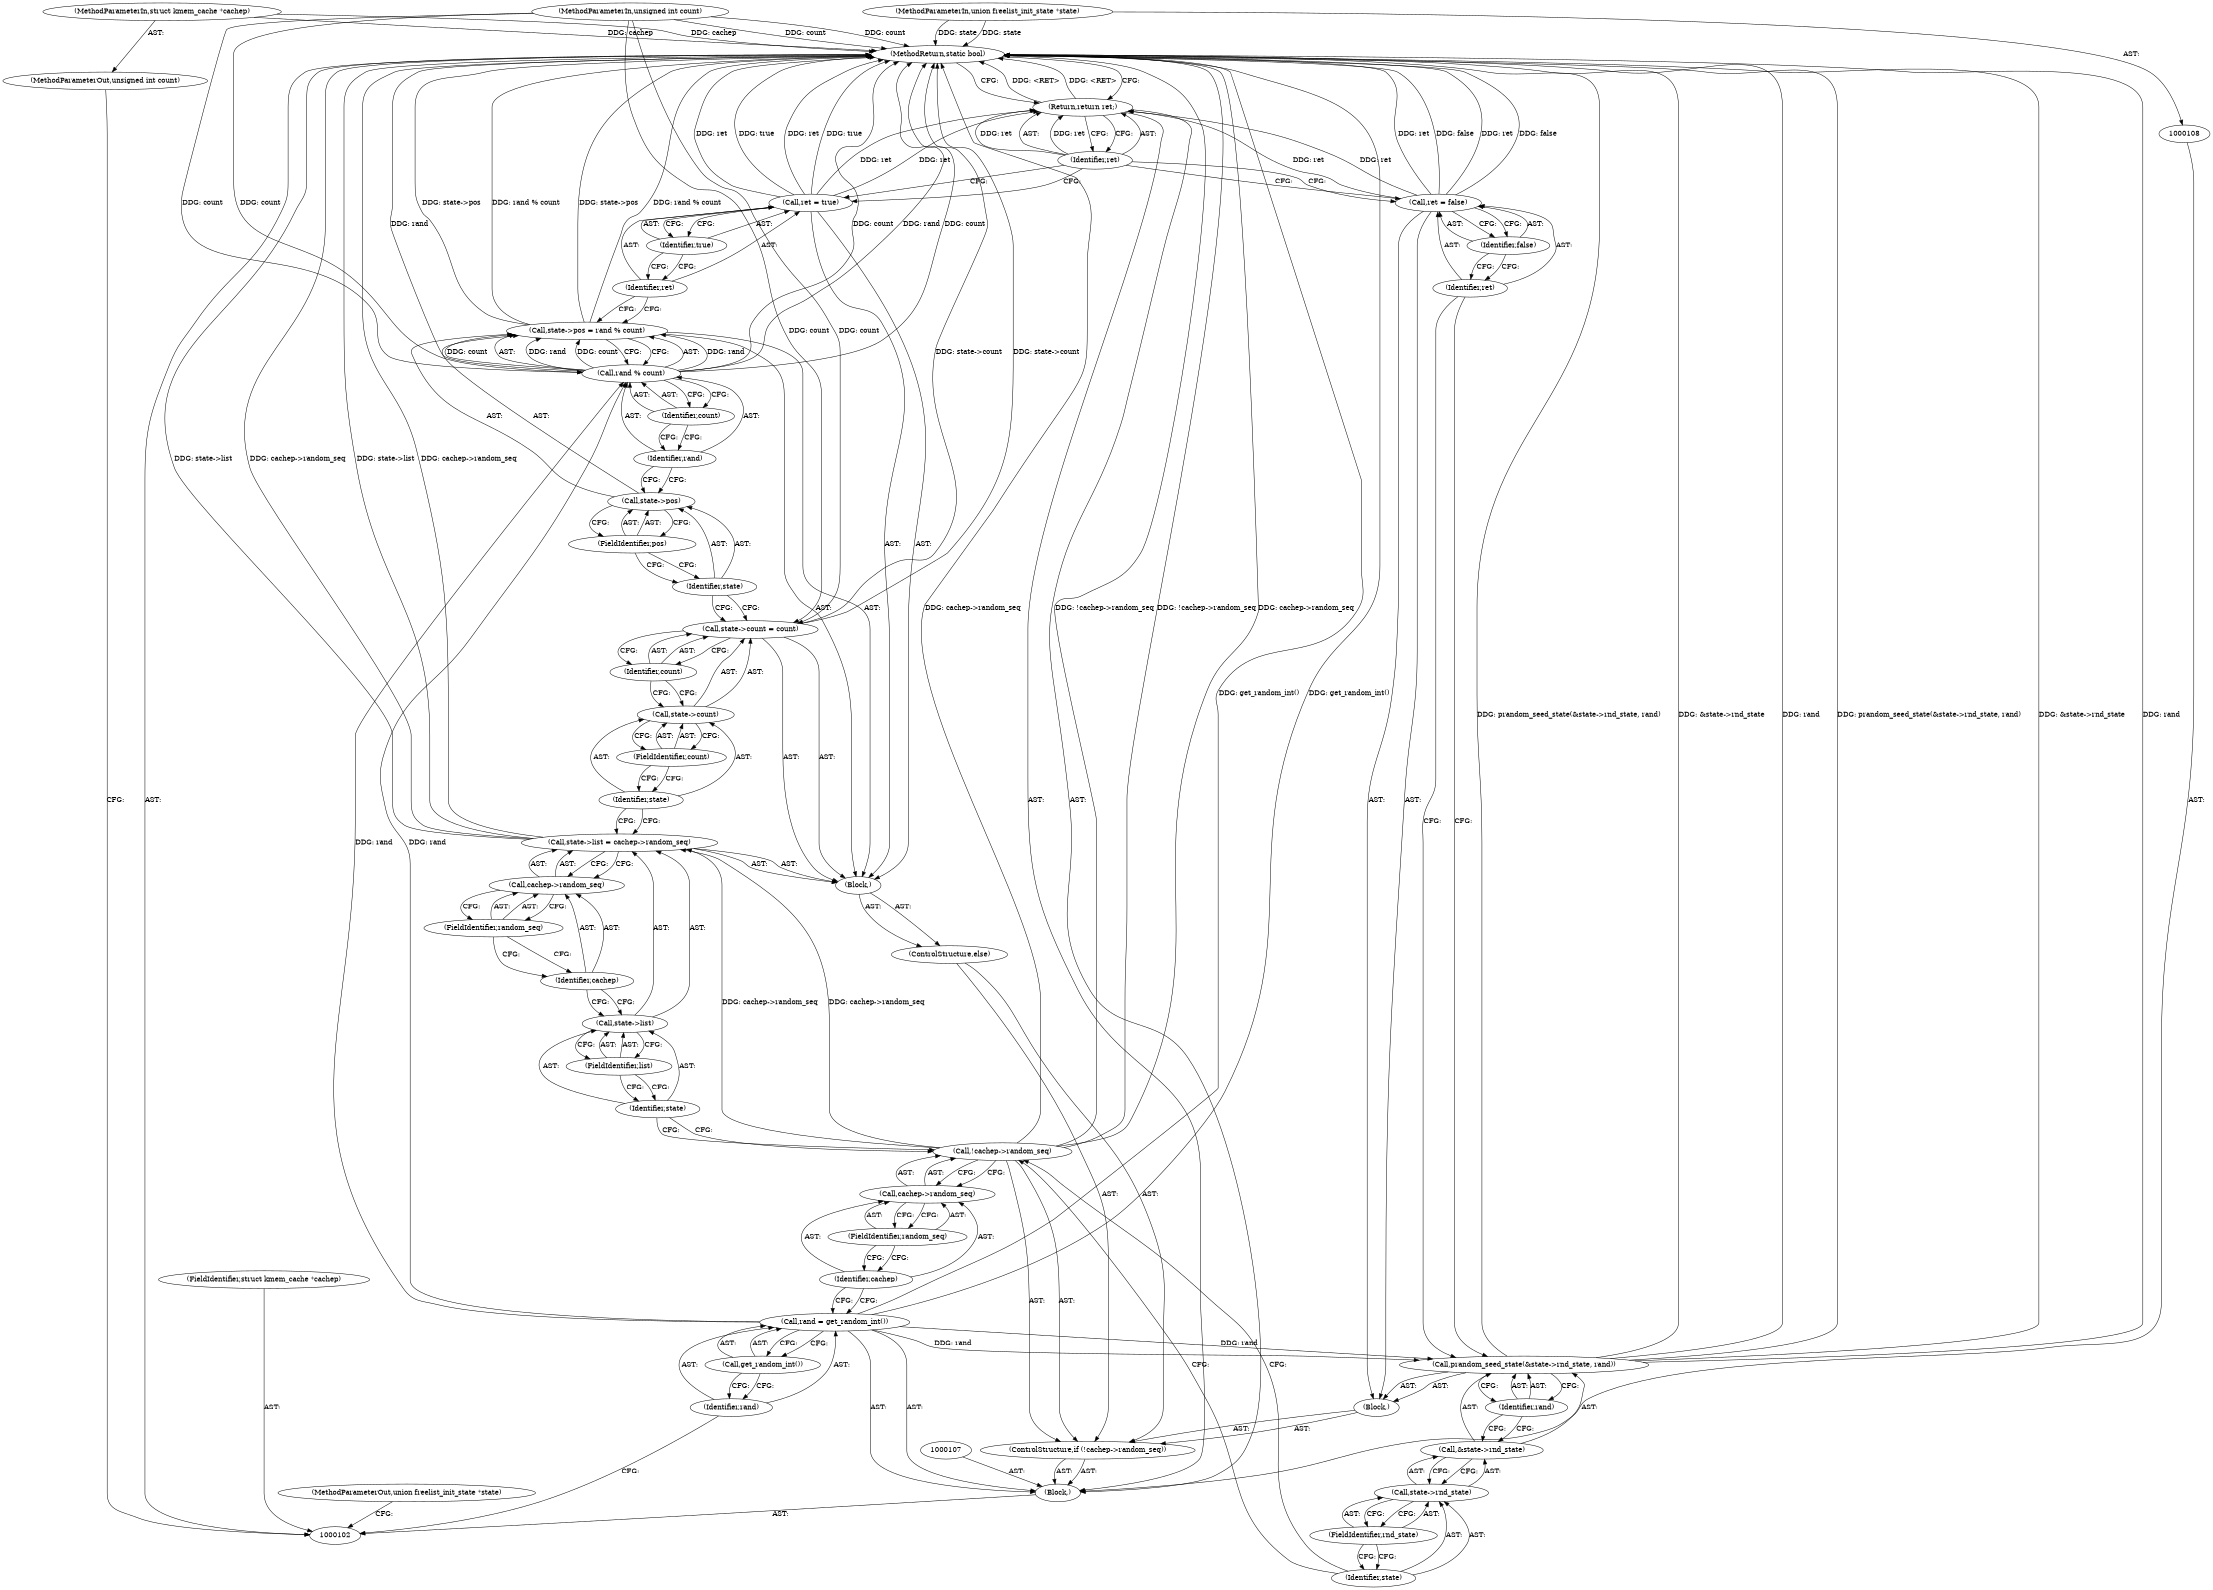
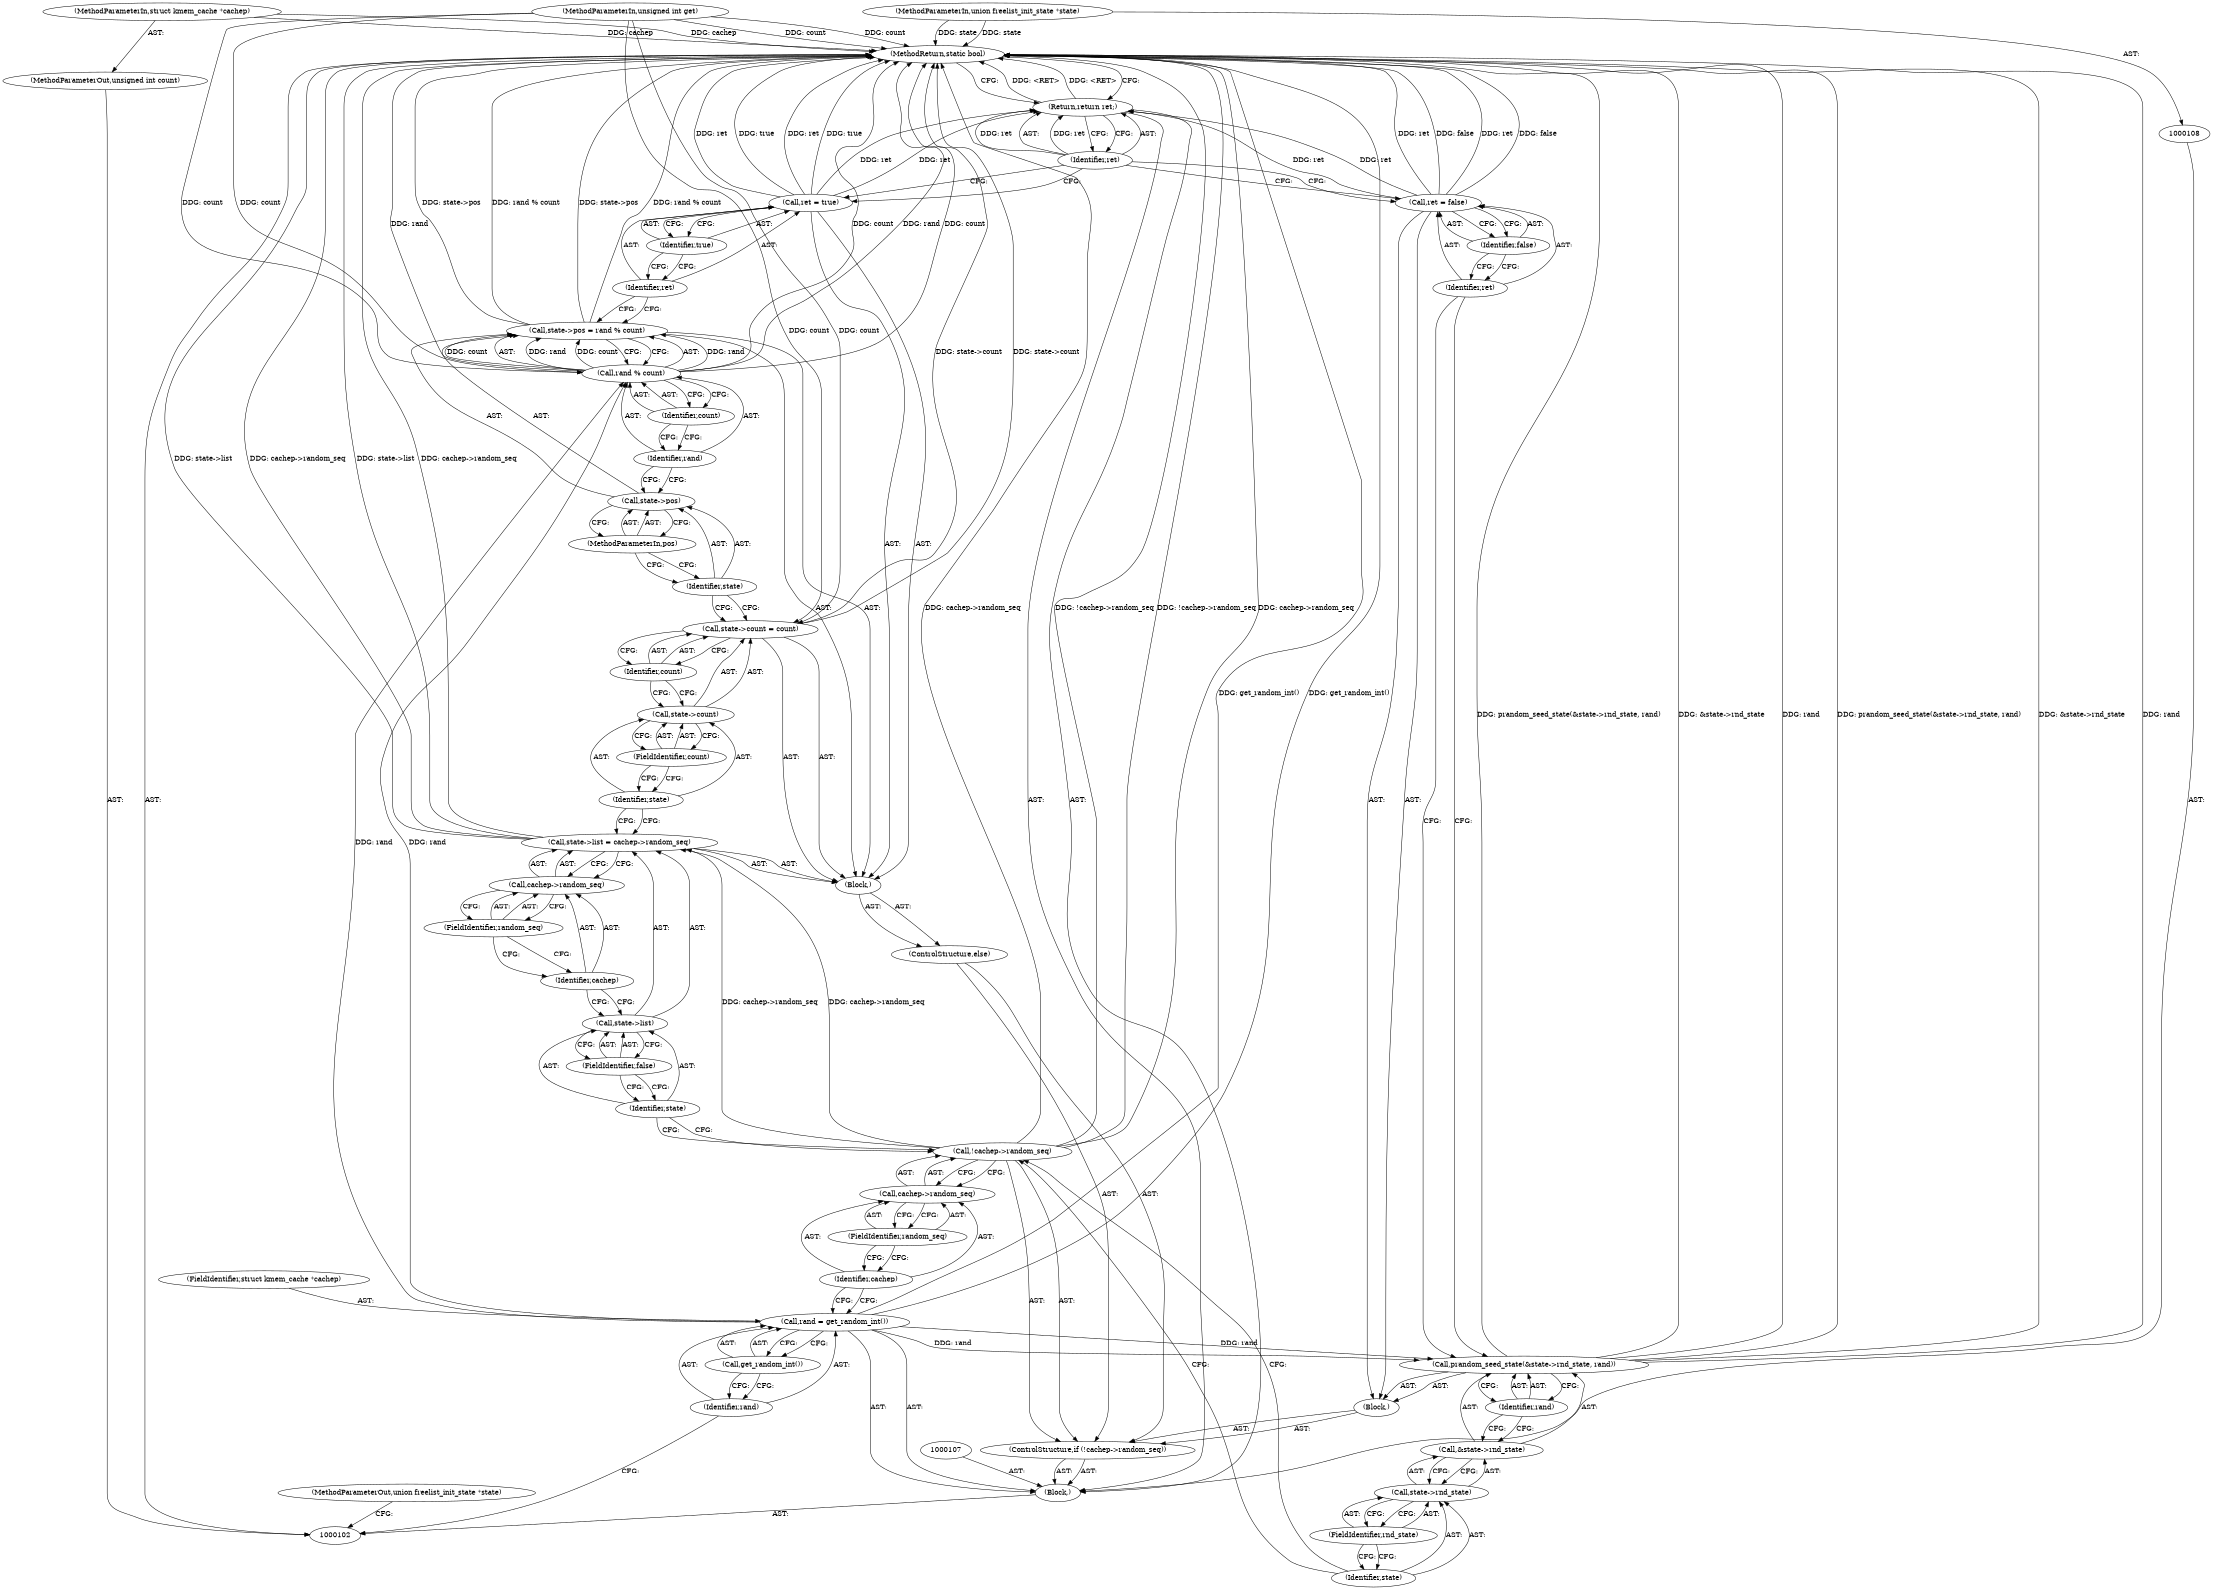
node "(MethodParameterIn,unsigned int count)": label "(MethodParameterIn,unsigned int count)" -> "(MethodParameterIn,unsigned int get)"
node "(FieldIdentifier,pos)": label "(FieldIdentifier,pos)" -> "(MethodParameterIn,pos)"
edge "(MethodParameterOut,unsigned int count)" -> "1000102": label "CFG: " -> "AST: "
node "(FieldIdentifier,list)": label "(FieldIdentifier,list)" -> "(FieldIdentifier,false)"
edge "(FieldIdentifier,struct kmem_cache *cachep)" -> "1000102": now "(FieldIdentifier,struct kmem_cache *cachep)" -> "(Call,rand = get_random_int())"
